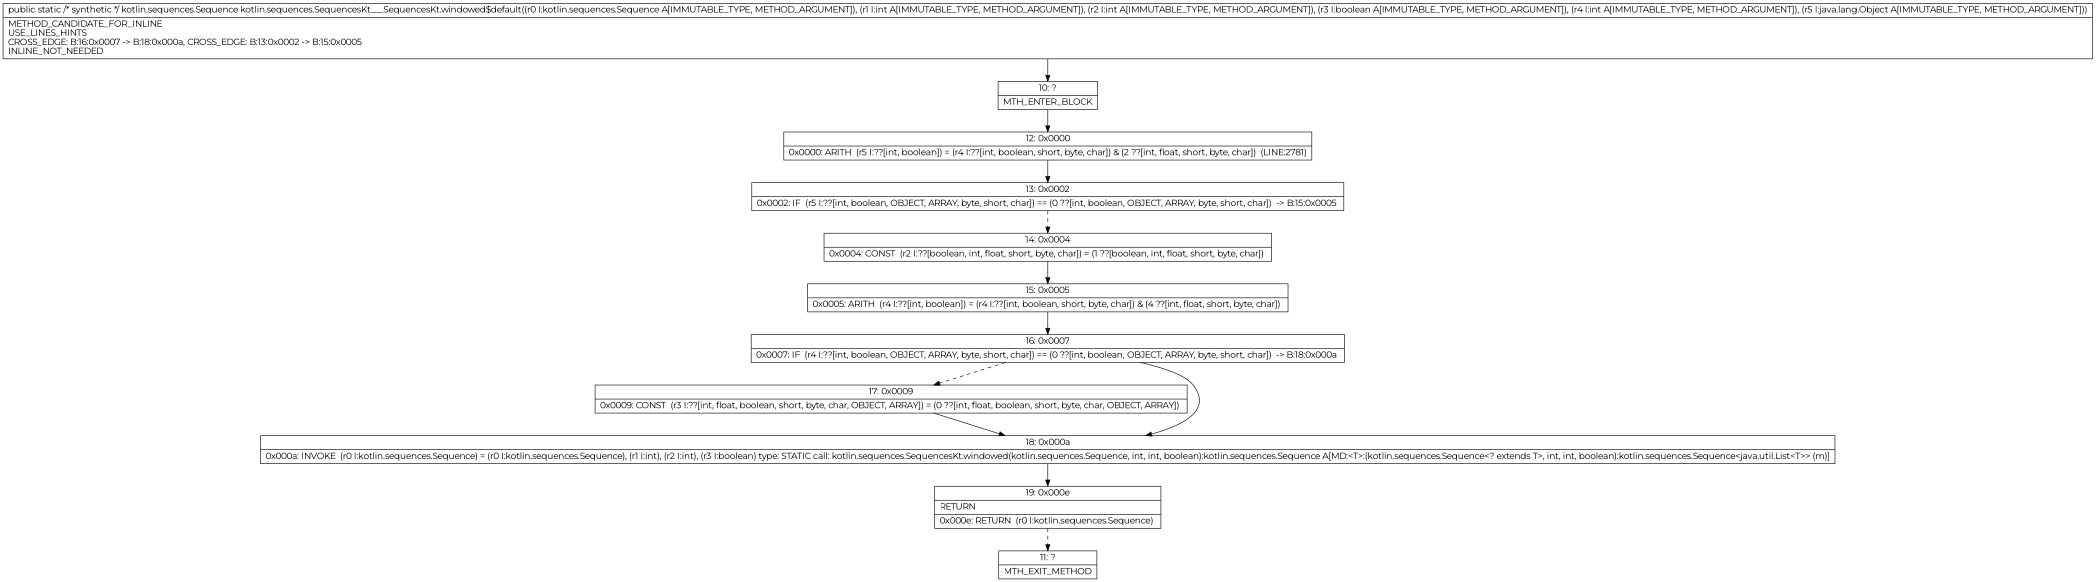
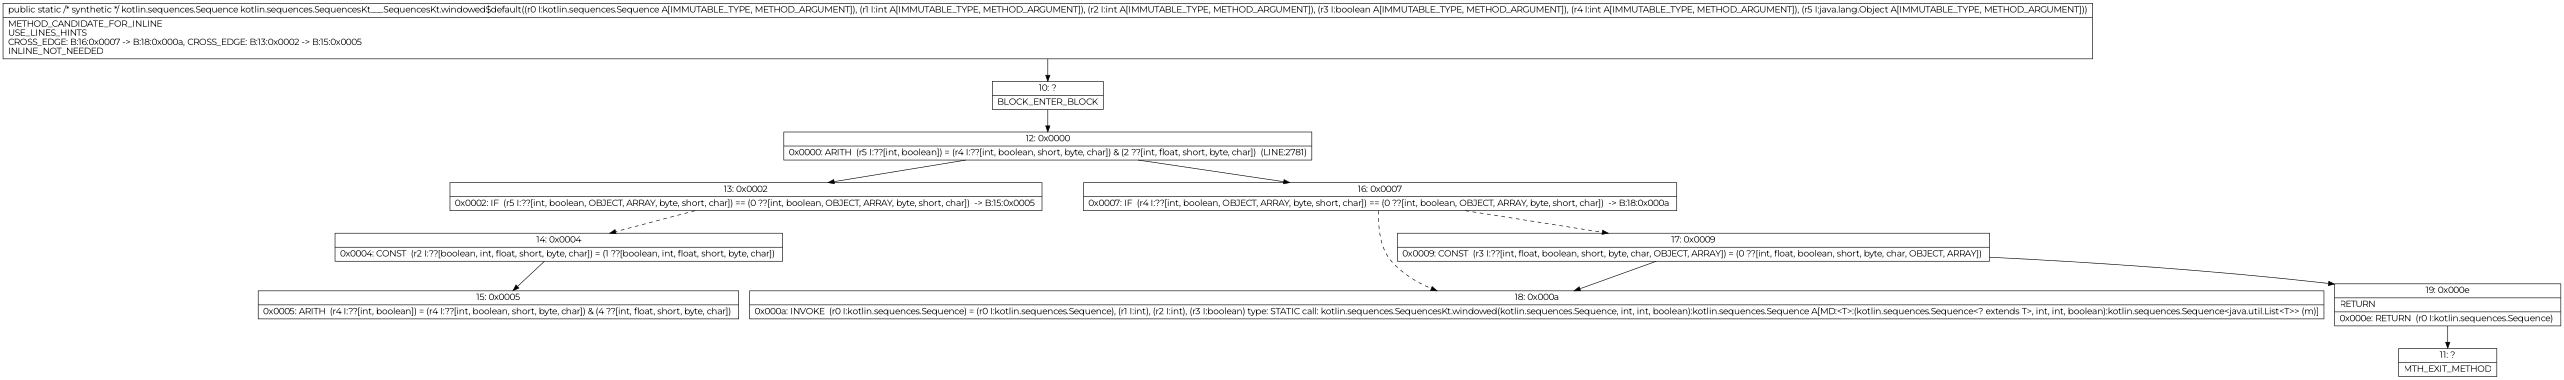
node "10: ?": text "MTH_ENTER_BLOCK" -> "BLOCK_ENTER_BLOCK"
edge "15: 0x0005" -> "16: 0x0007": now "12: 0x0000" -> "16: 0x0007"
edge "16: 0x0007" -> "18: 0x000a": style solid -> dashed
edge "18: 0x000a" -> "19: 0x000e": now "17: 0x0009" -> "19: 0x000e"
edge "19: 0x000e" -> "11: ?": style dashed -> solid
